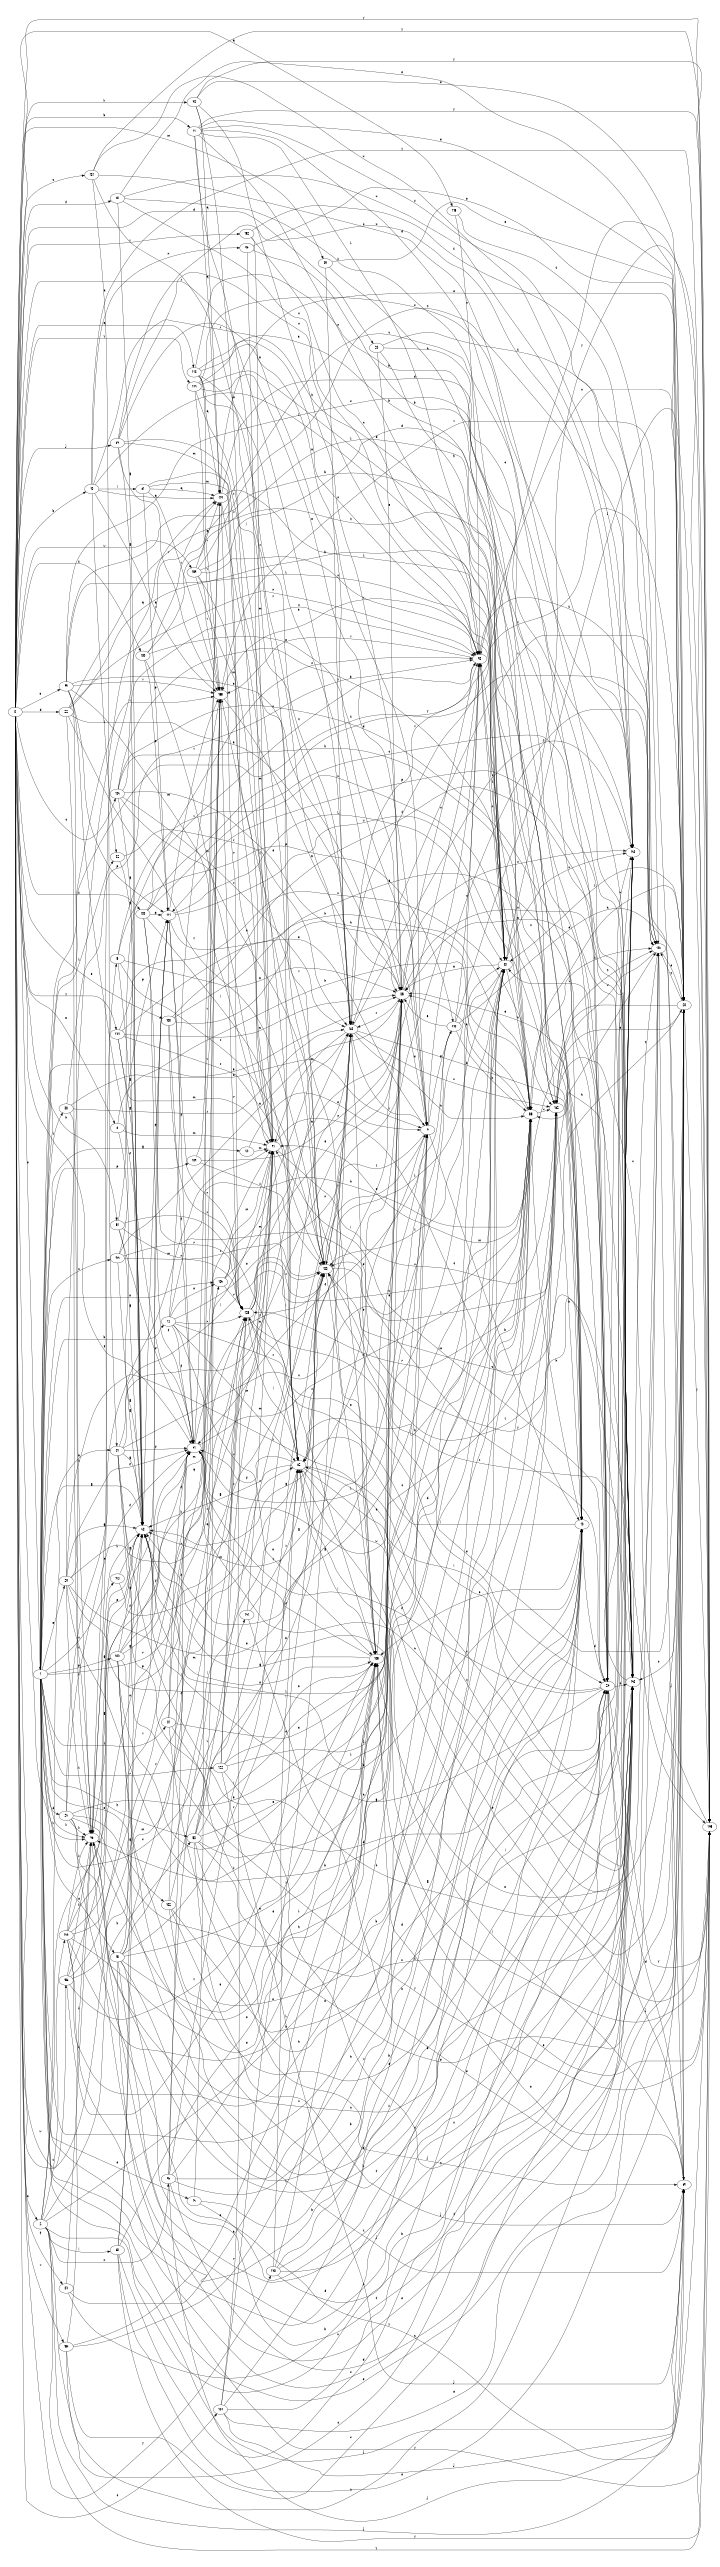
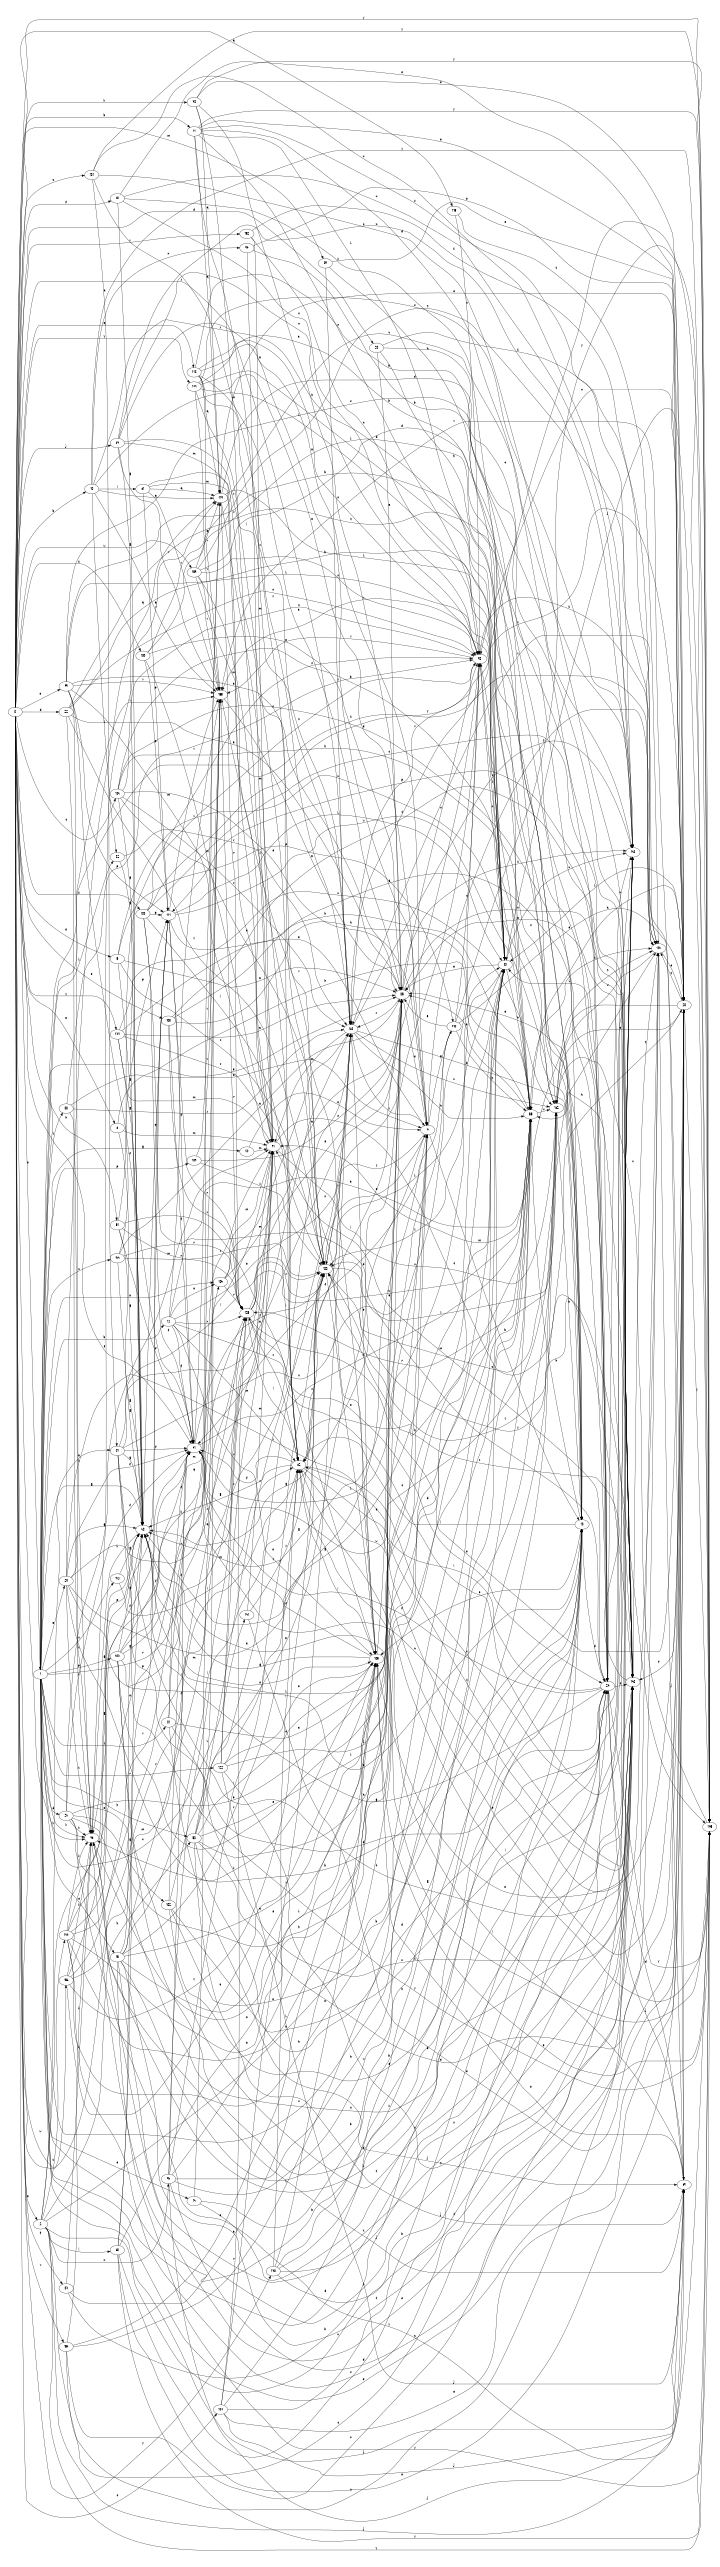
edge "12" -> "55": label "h" -> "e"
edge "76" -> "5": now "0" -> "5"
